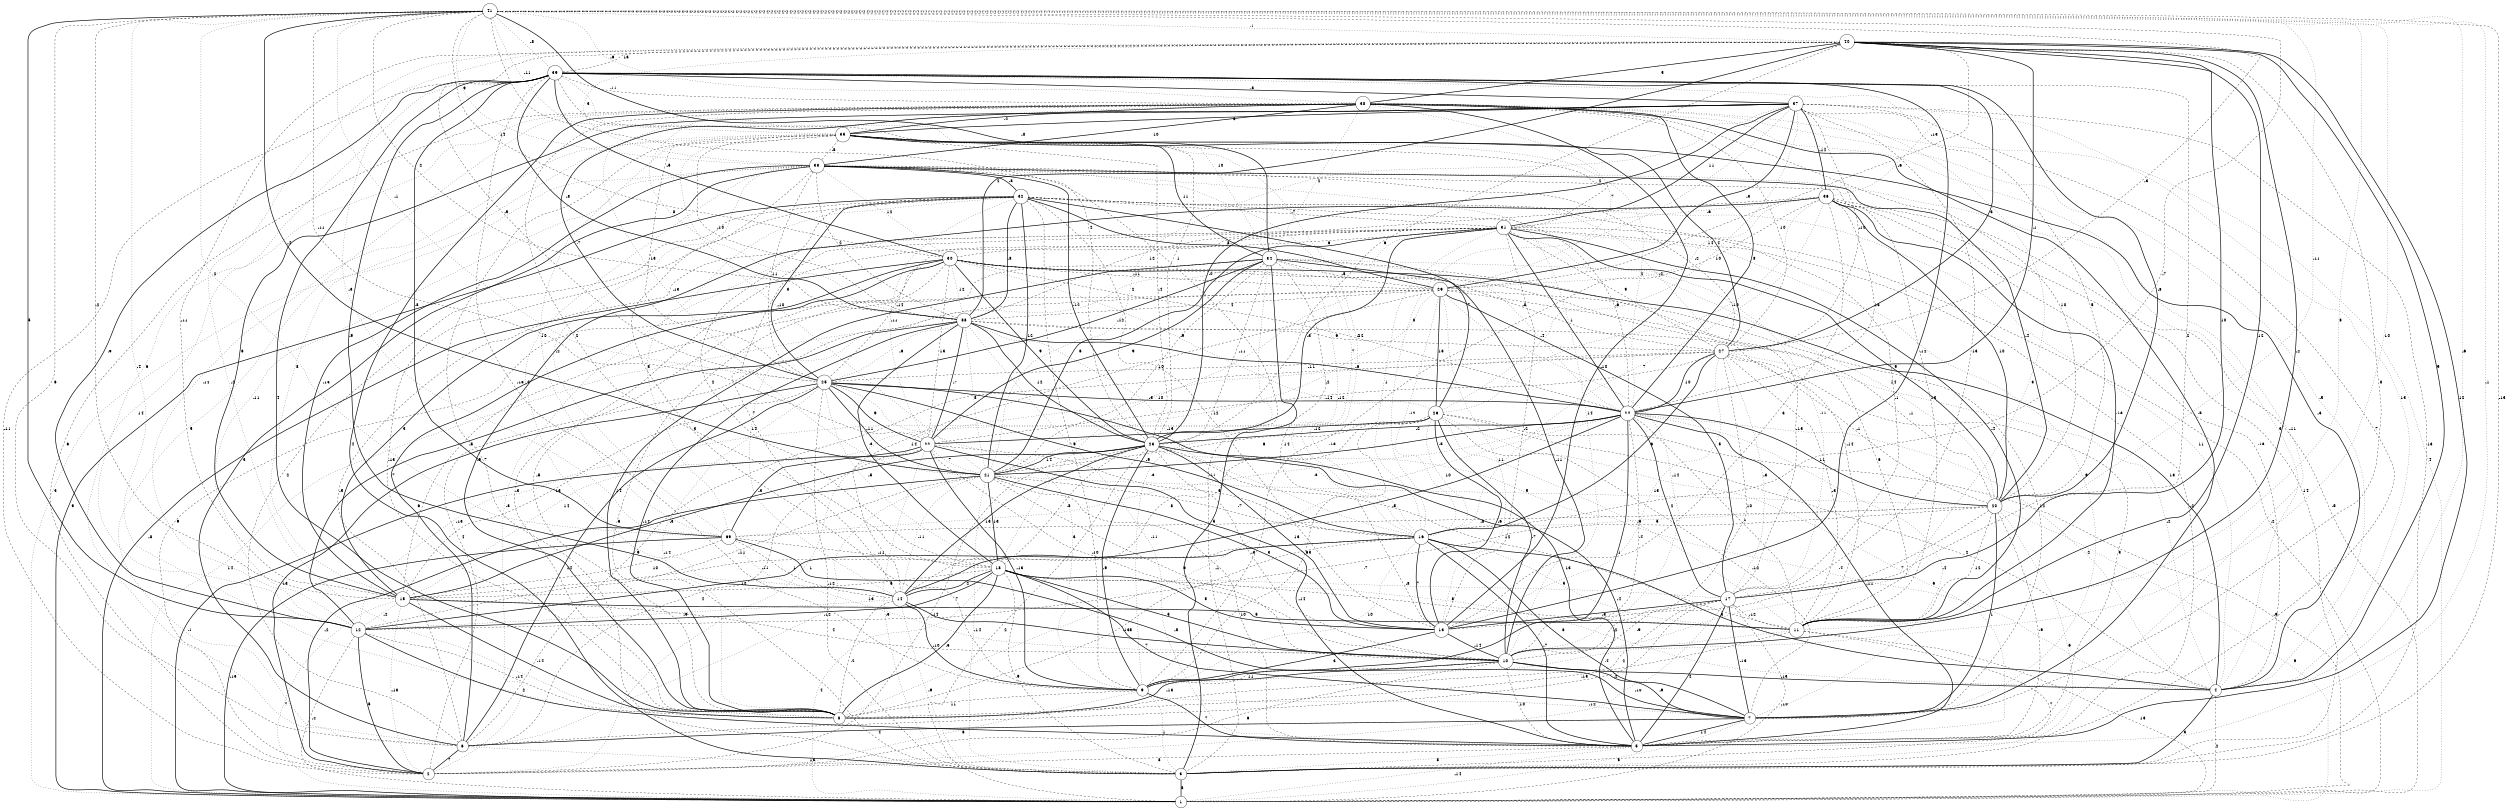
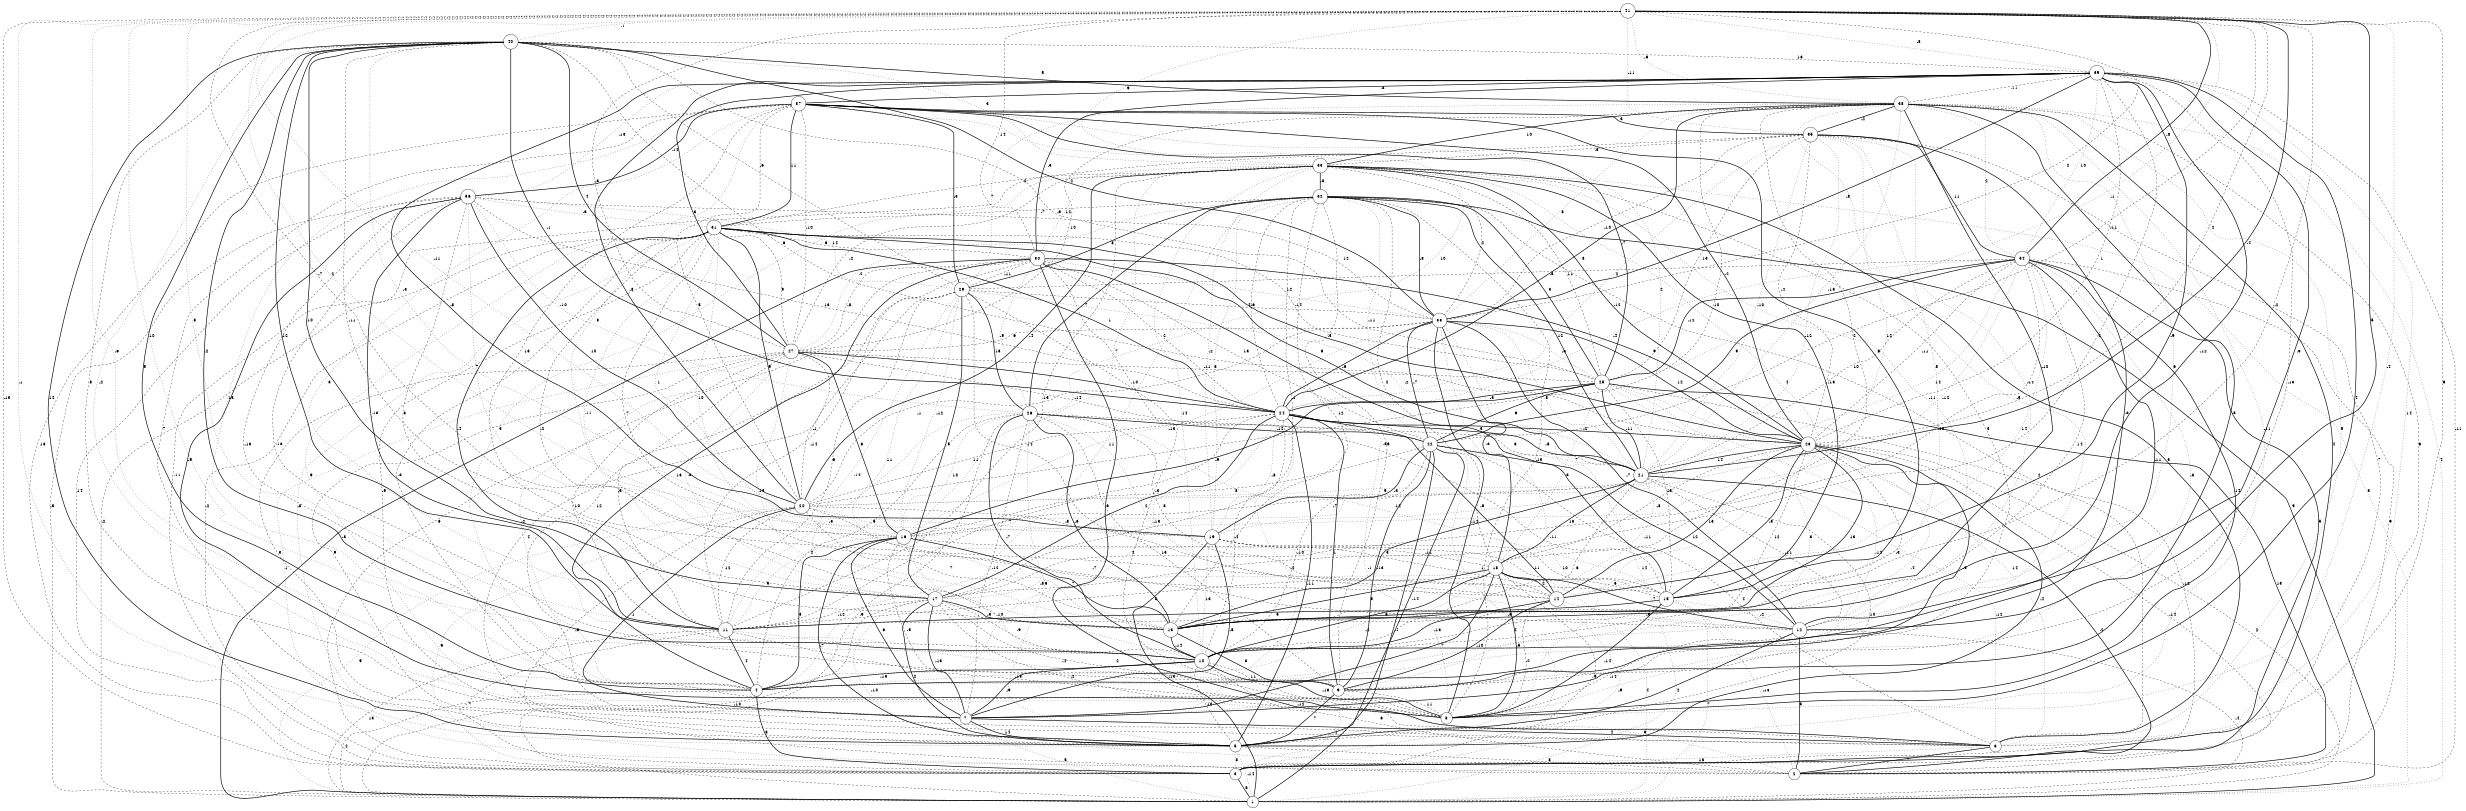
edge "35" -- "27": now "40" -- "27"
edge "24" -- "20": style bold -> dashed
edge "25" -- "5": removed, label "13"
edge "25" -- "6": style bold -> dotted
node "69": label "69" -> "19"
edge "26" -- "9": label "63" -> "13"
edge "16" -- "12": now "22" -- "12"
edge "11" -- "4": added, label "4"
edge "21" -- "3": removed, label "-14"
